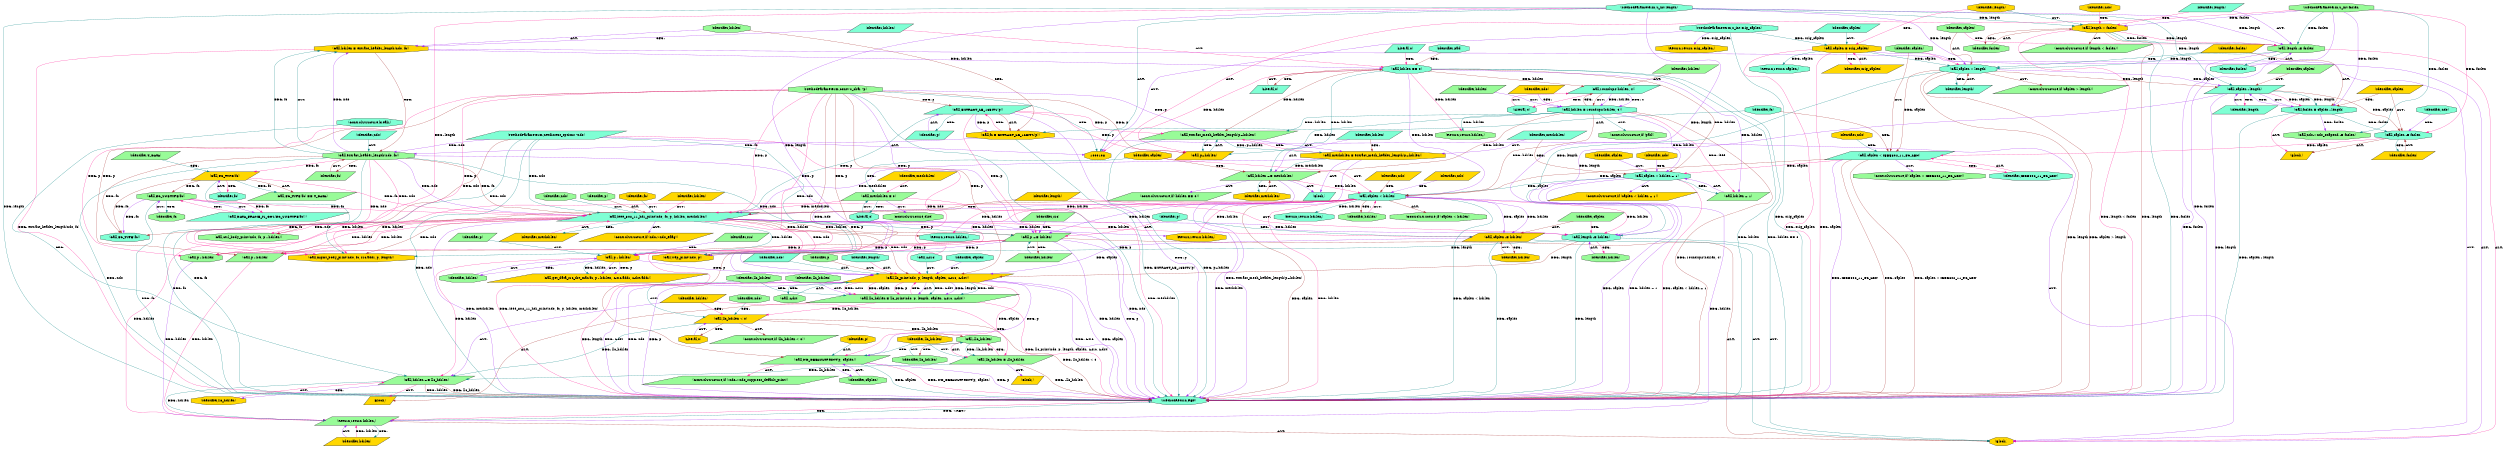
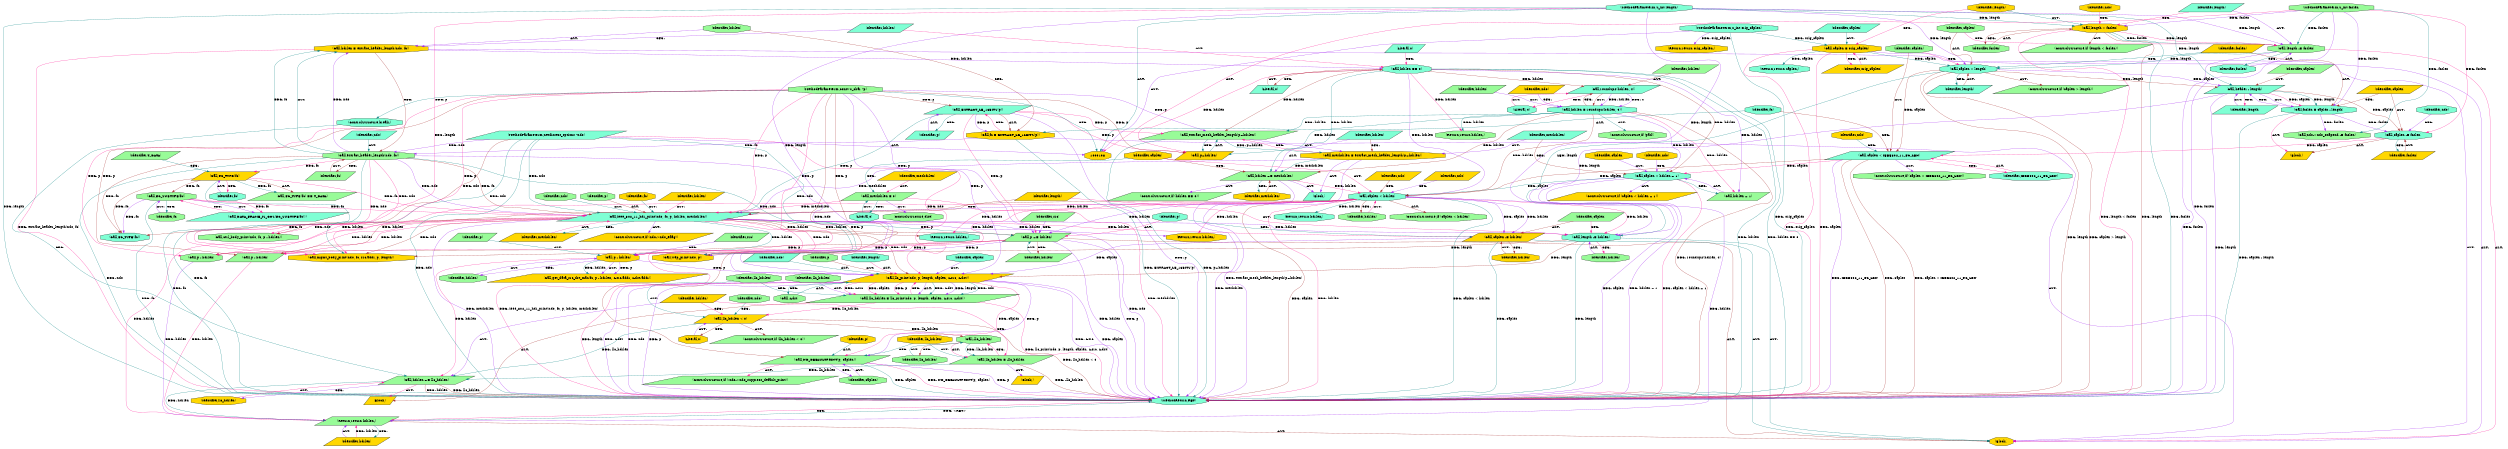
node "(Identifier,pad)": removed
node "(Call,caplen - length)": label "(Call,caplen - length)" -> "(Call,header - length)"
edge "(Call,fcslen = caplen - length)" -> "(Call,caplen -= fcslen)": color teal -> purple
edge "(Call,caplen > length)" -> "(Call,length -= hdrlen)": label "DDG: length" -> "LEN: length"
edge "(Call,hdrlen = roundup2(hdrlen, 4))" -> "(Call,hdrlen + 1)": label "DDG: ieee" -> "DDG: hdrlen"
edge "(MethodParameterIn,const u_char *p)" -> "(Call,llc_print(ndo, p, length, caplen, &src, &dst))": color brown -> purple
edge "(MethodParameterIn,const u_char *p)" -> "(MethodReturn,RET)": now "(MethodParameterIn,const u_char *p)" -> "(ControlStructure,break;)"
edge "(Call,length -= hdrlen)" -> "(Call,mgmt_body_print(ndo, fc, src.addr, p, length))": color teal -> brown
node "(Call,&src)": removed
